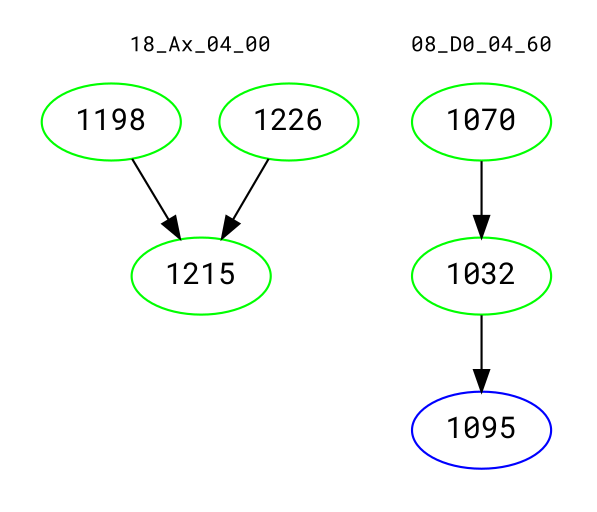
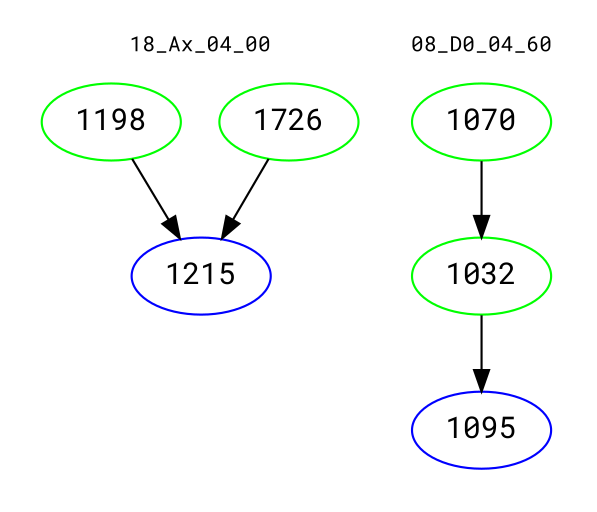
node "1226": label "1226" -> "1726"
node "1215": color green -> blue
